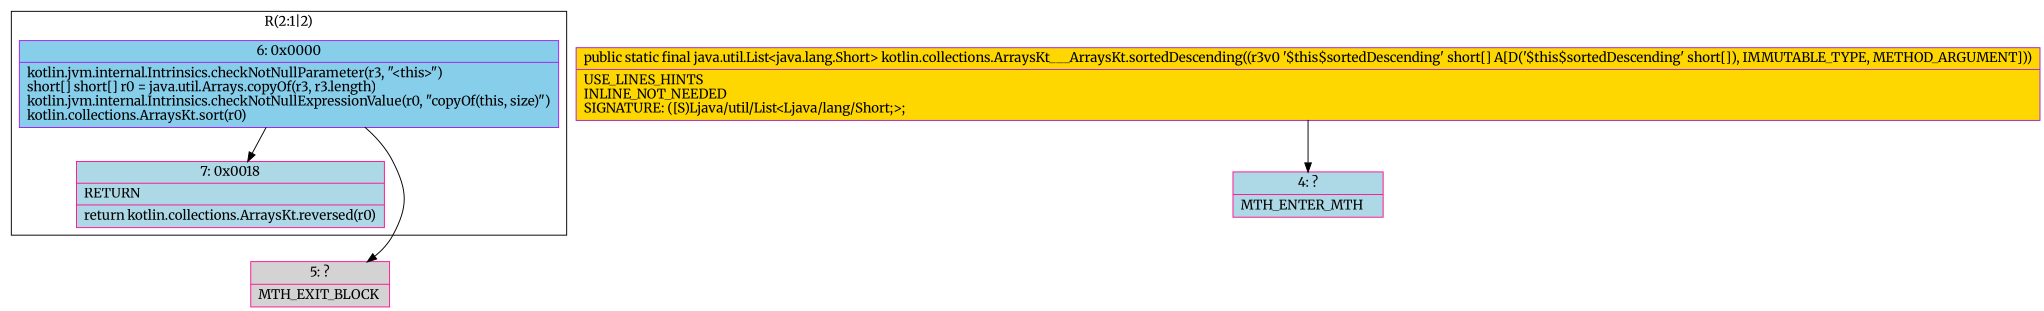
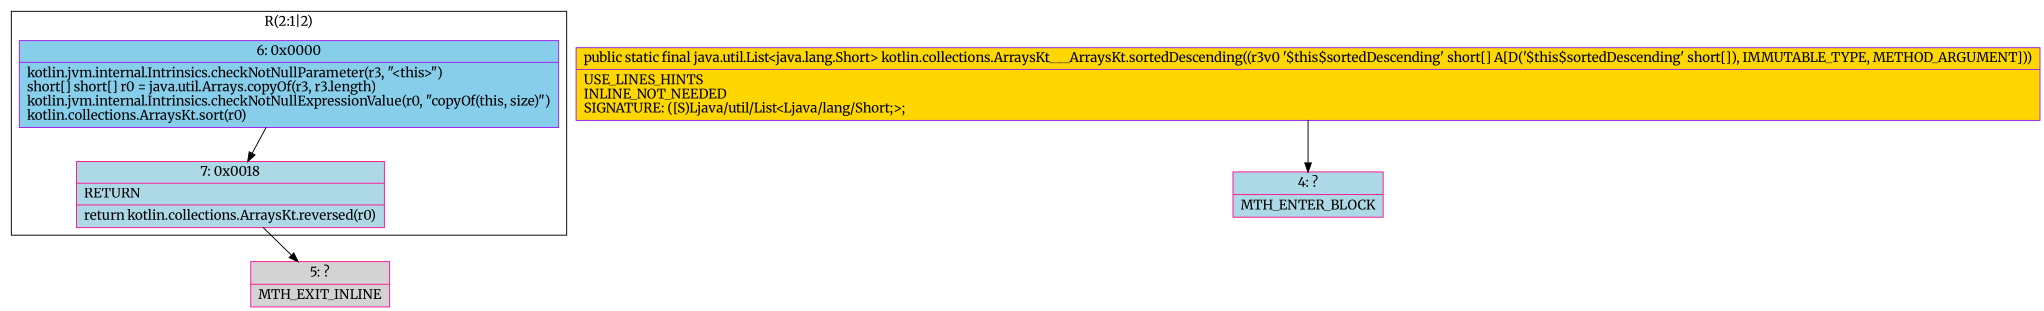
edge "6: 0x0000" -> "5: ?": now "7: 0x0018" -> "5: ?"
node "4: ?": text "MTH_ENTER_MTH" -> "MTH_ENTER_BLOCK"
node "5: ?": text "MTH_EXIT_BLOCK" -> "MTH_EXIT_INLINE"
